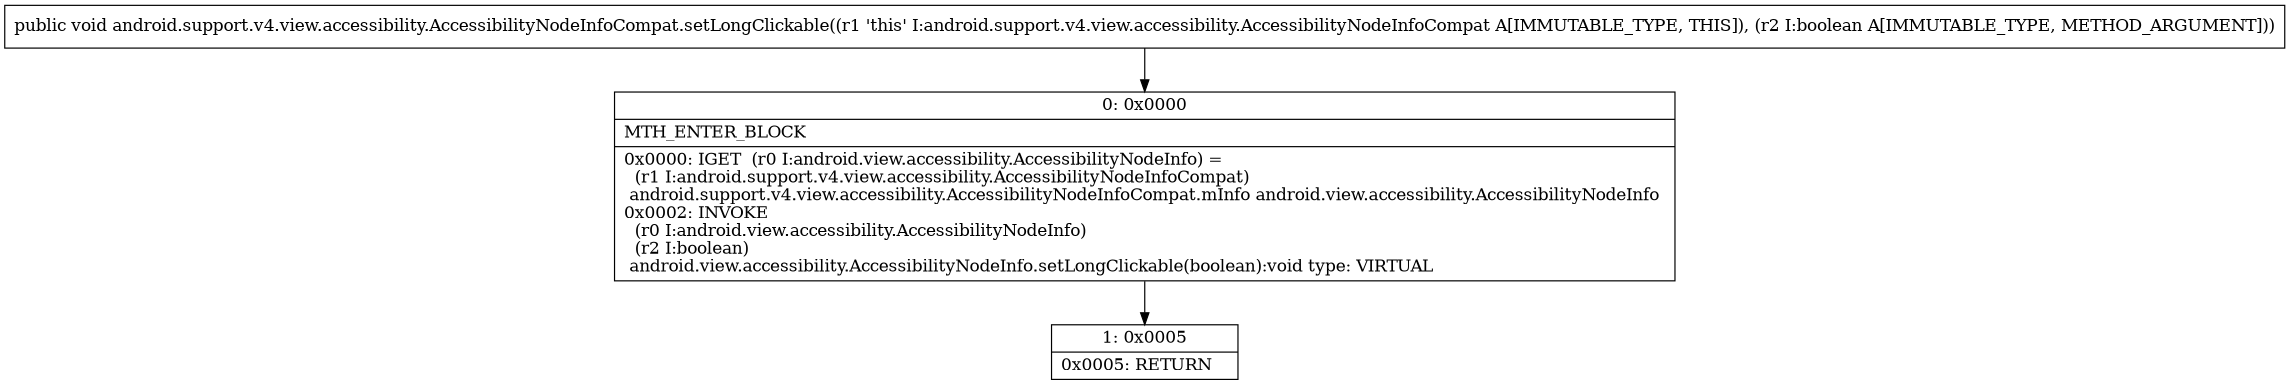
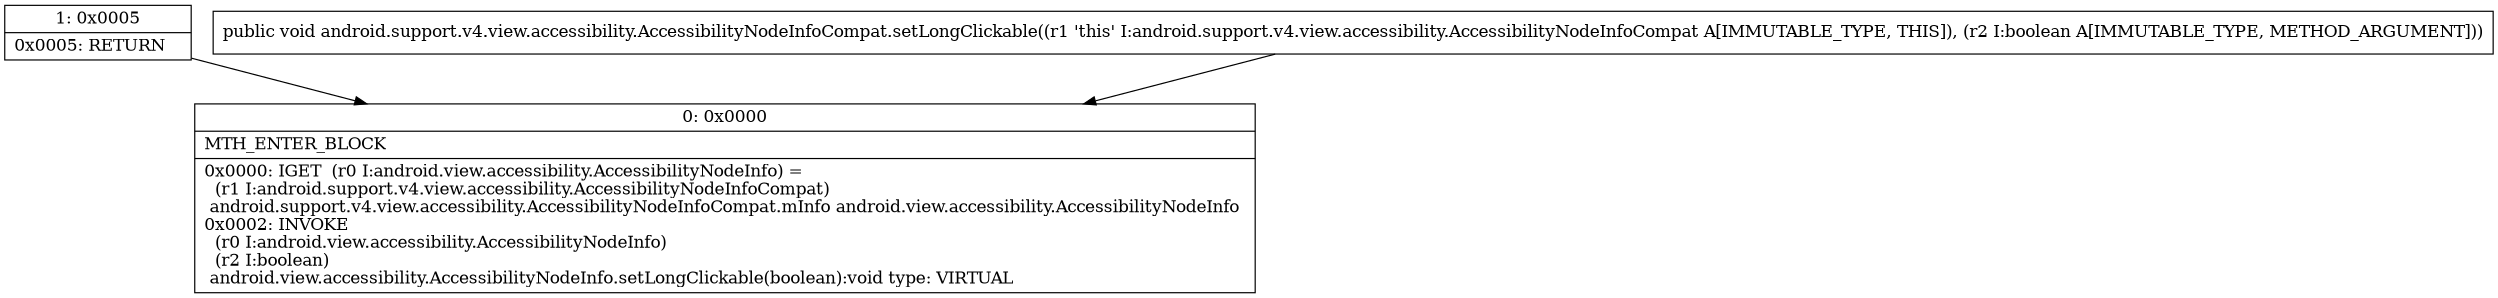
edge "0: 0x0000" -> "1: 0x0005": reversed
